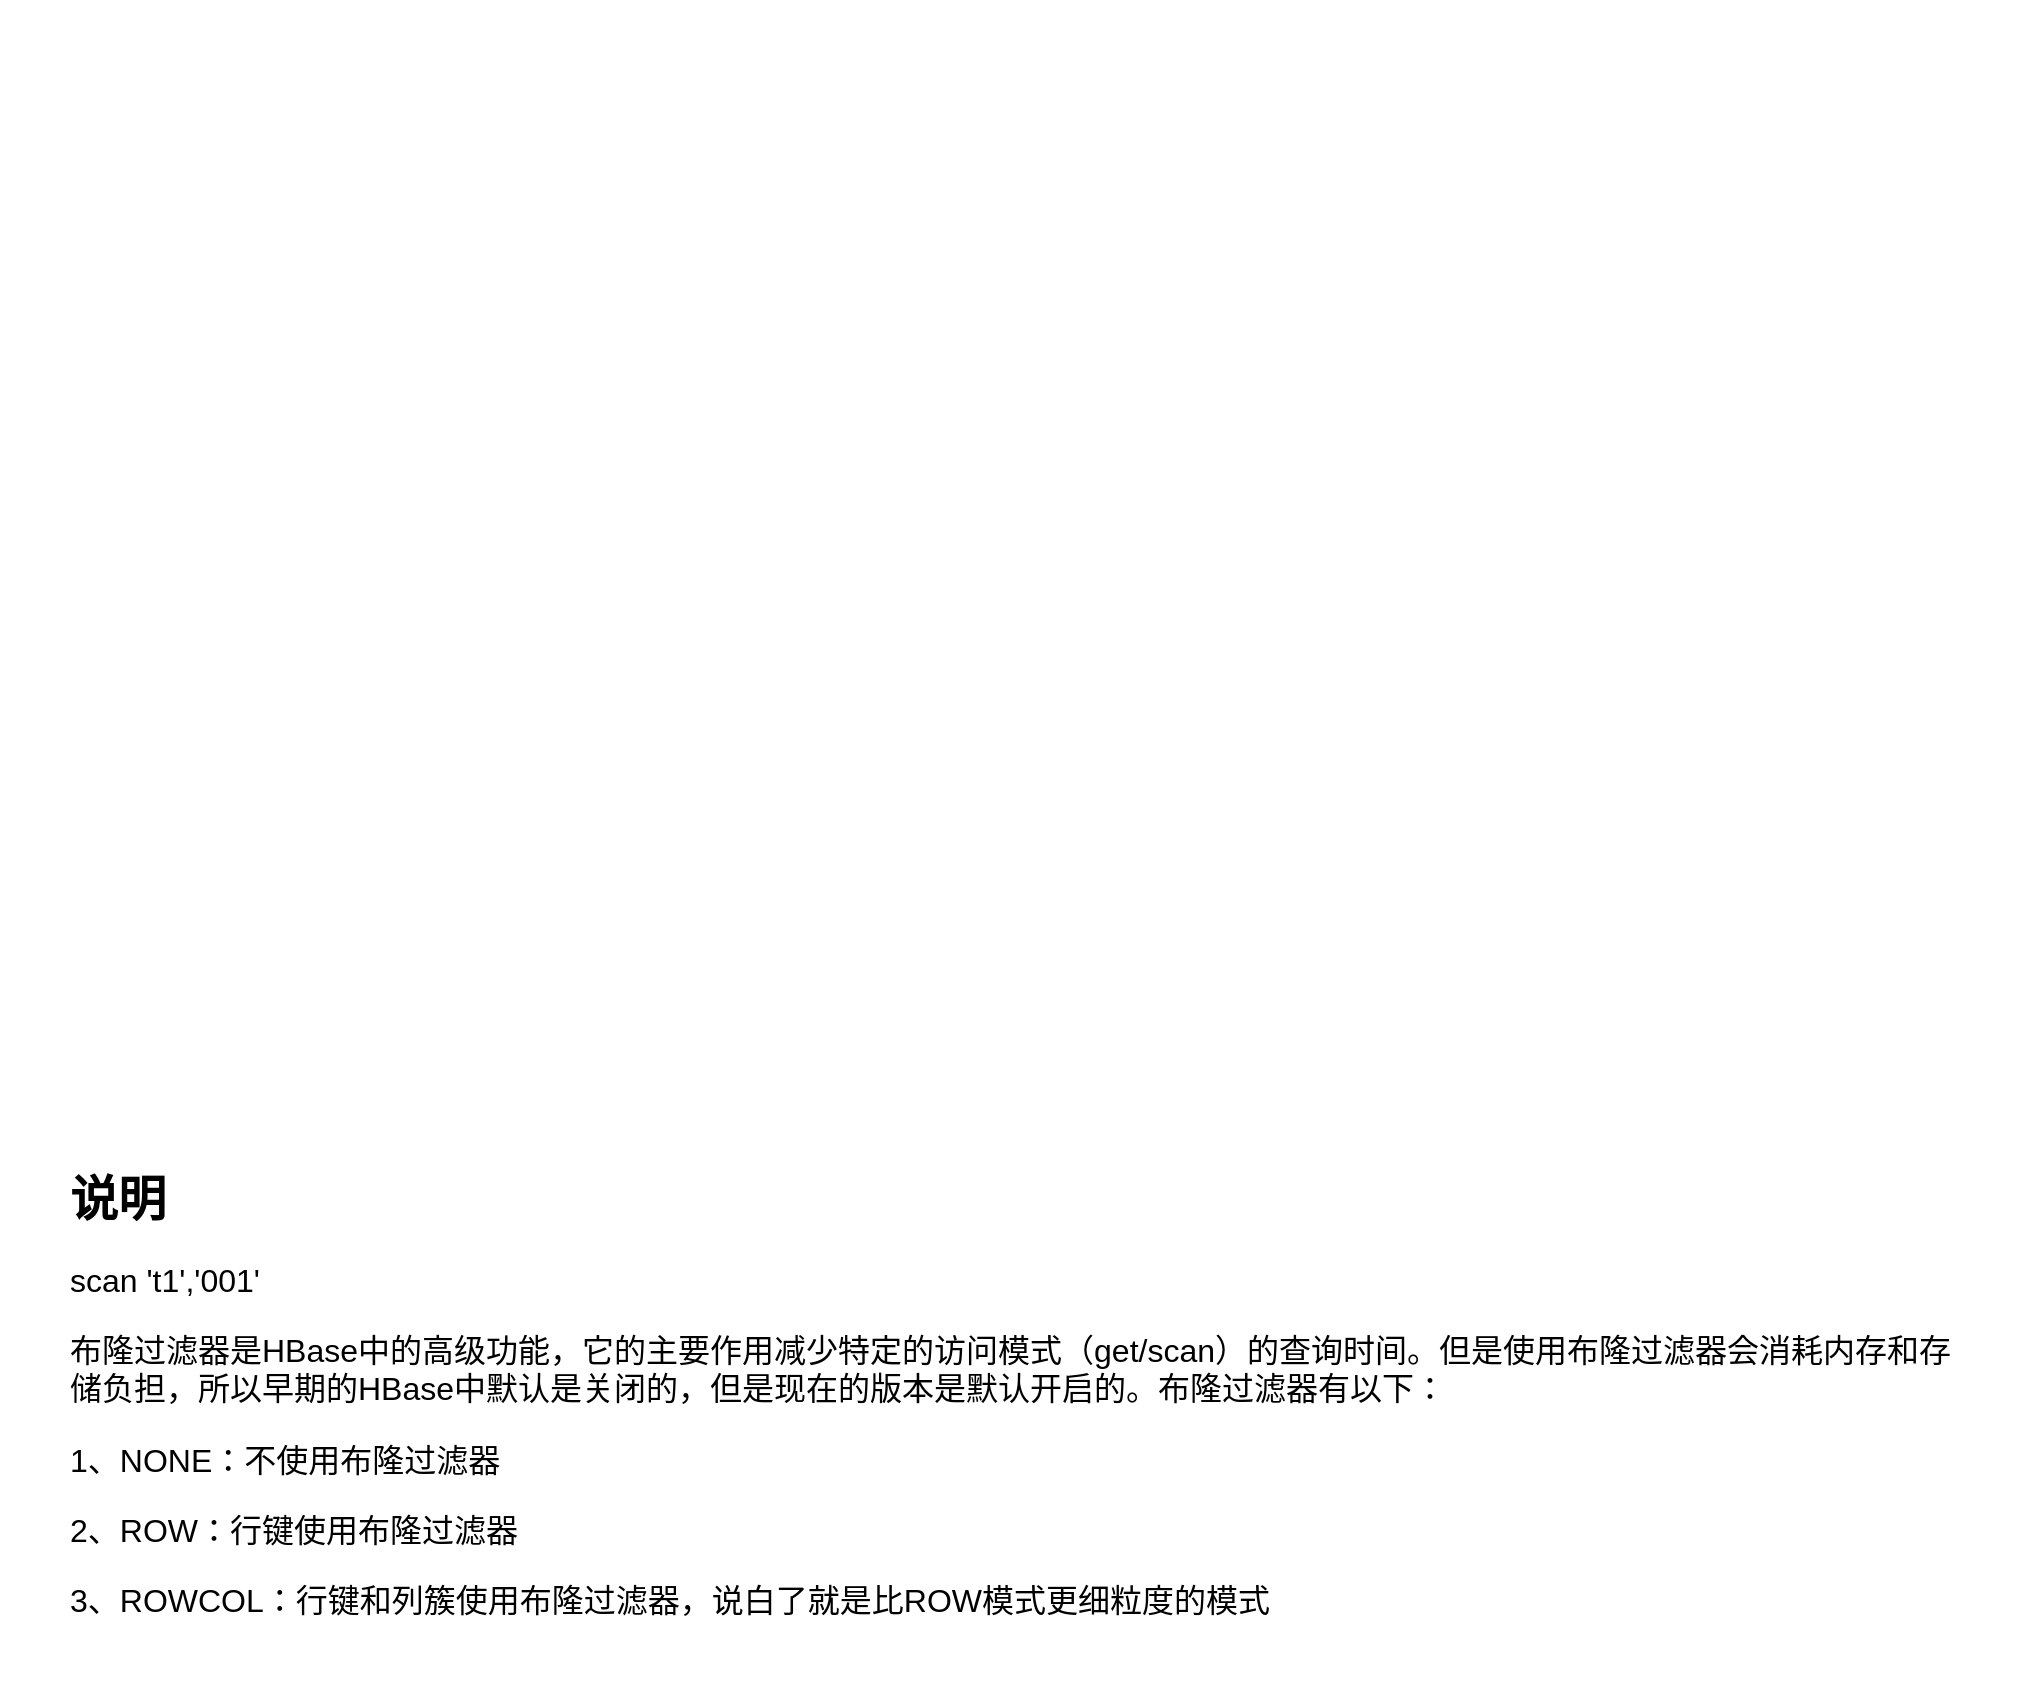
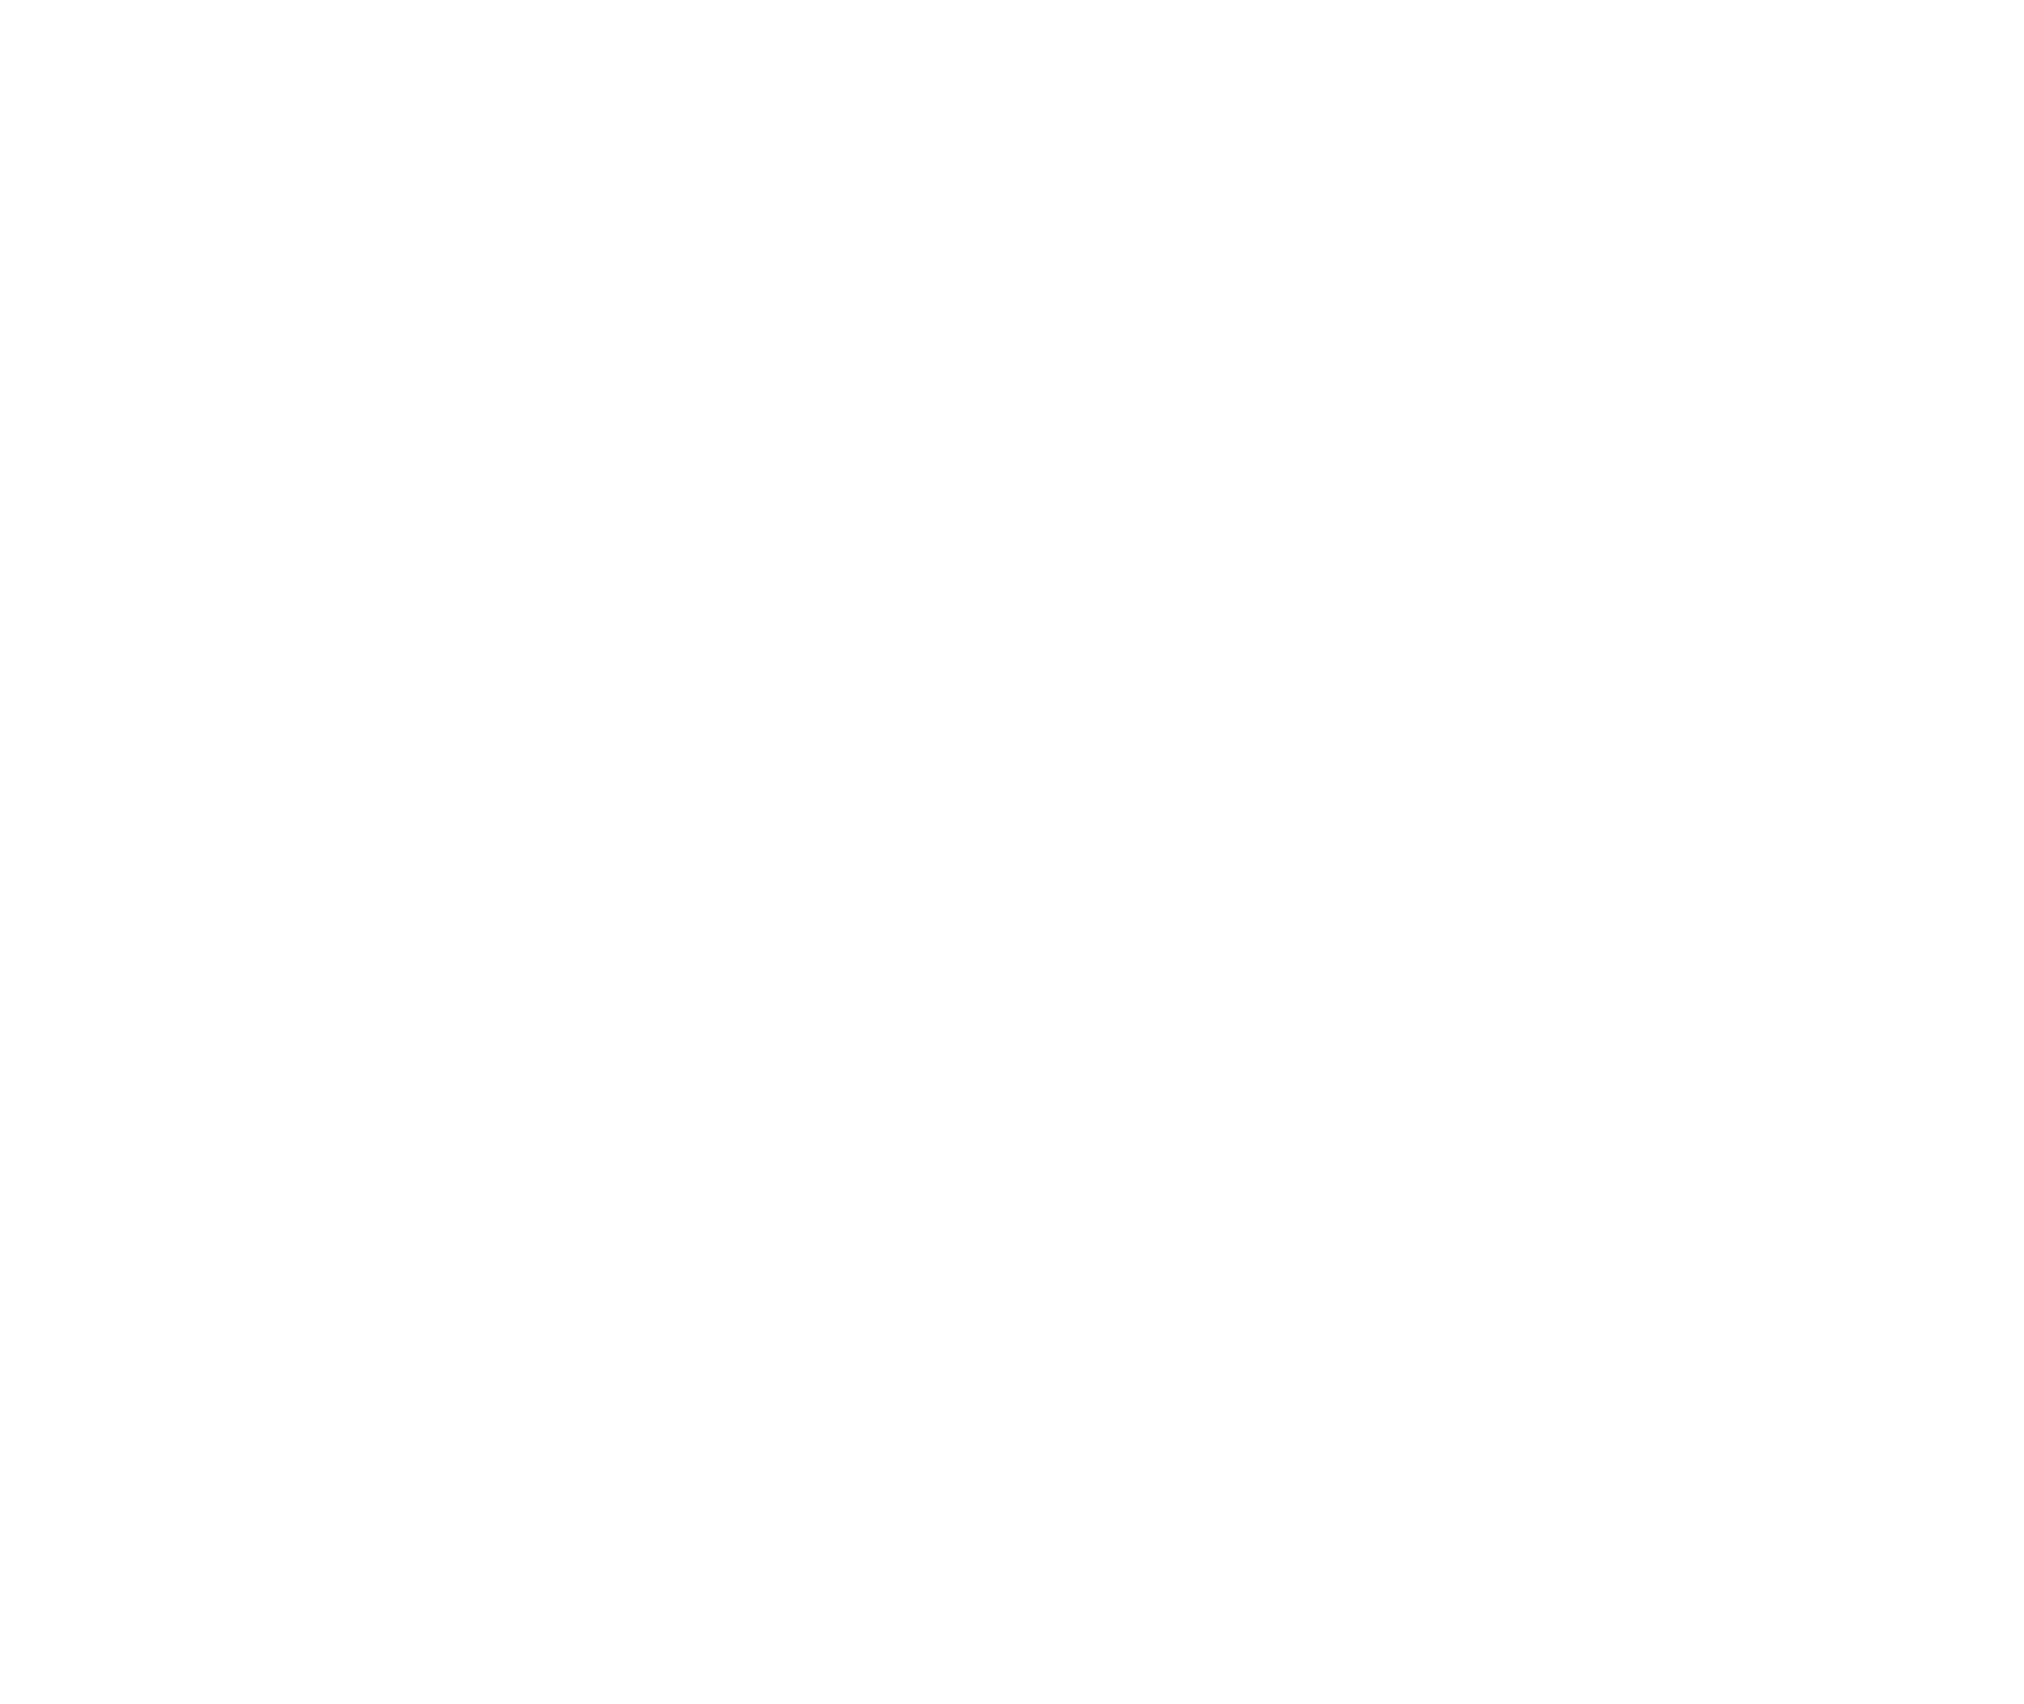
node "说明scan 't1','001' 布隆过滤器是HBase中的高级功能，它的主要作用减少特定的访问模式（get/scan）的查询时间。但是使用布隆过滤器会消耗内存和存储负担，所以早期的HBase中默认是关闭的，但是现在的版本是默认开启的。布隆过滤器有以下： 1、NONE：不使用布隆过滤器 2、ROW：行键使用布隆过滤器 3、ROWCOL：行键和列簇使用布隆过滤器，说白了就是比ROW模式更细粒度的模式": removed
